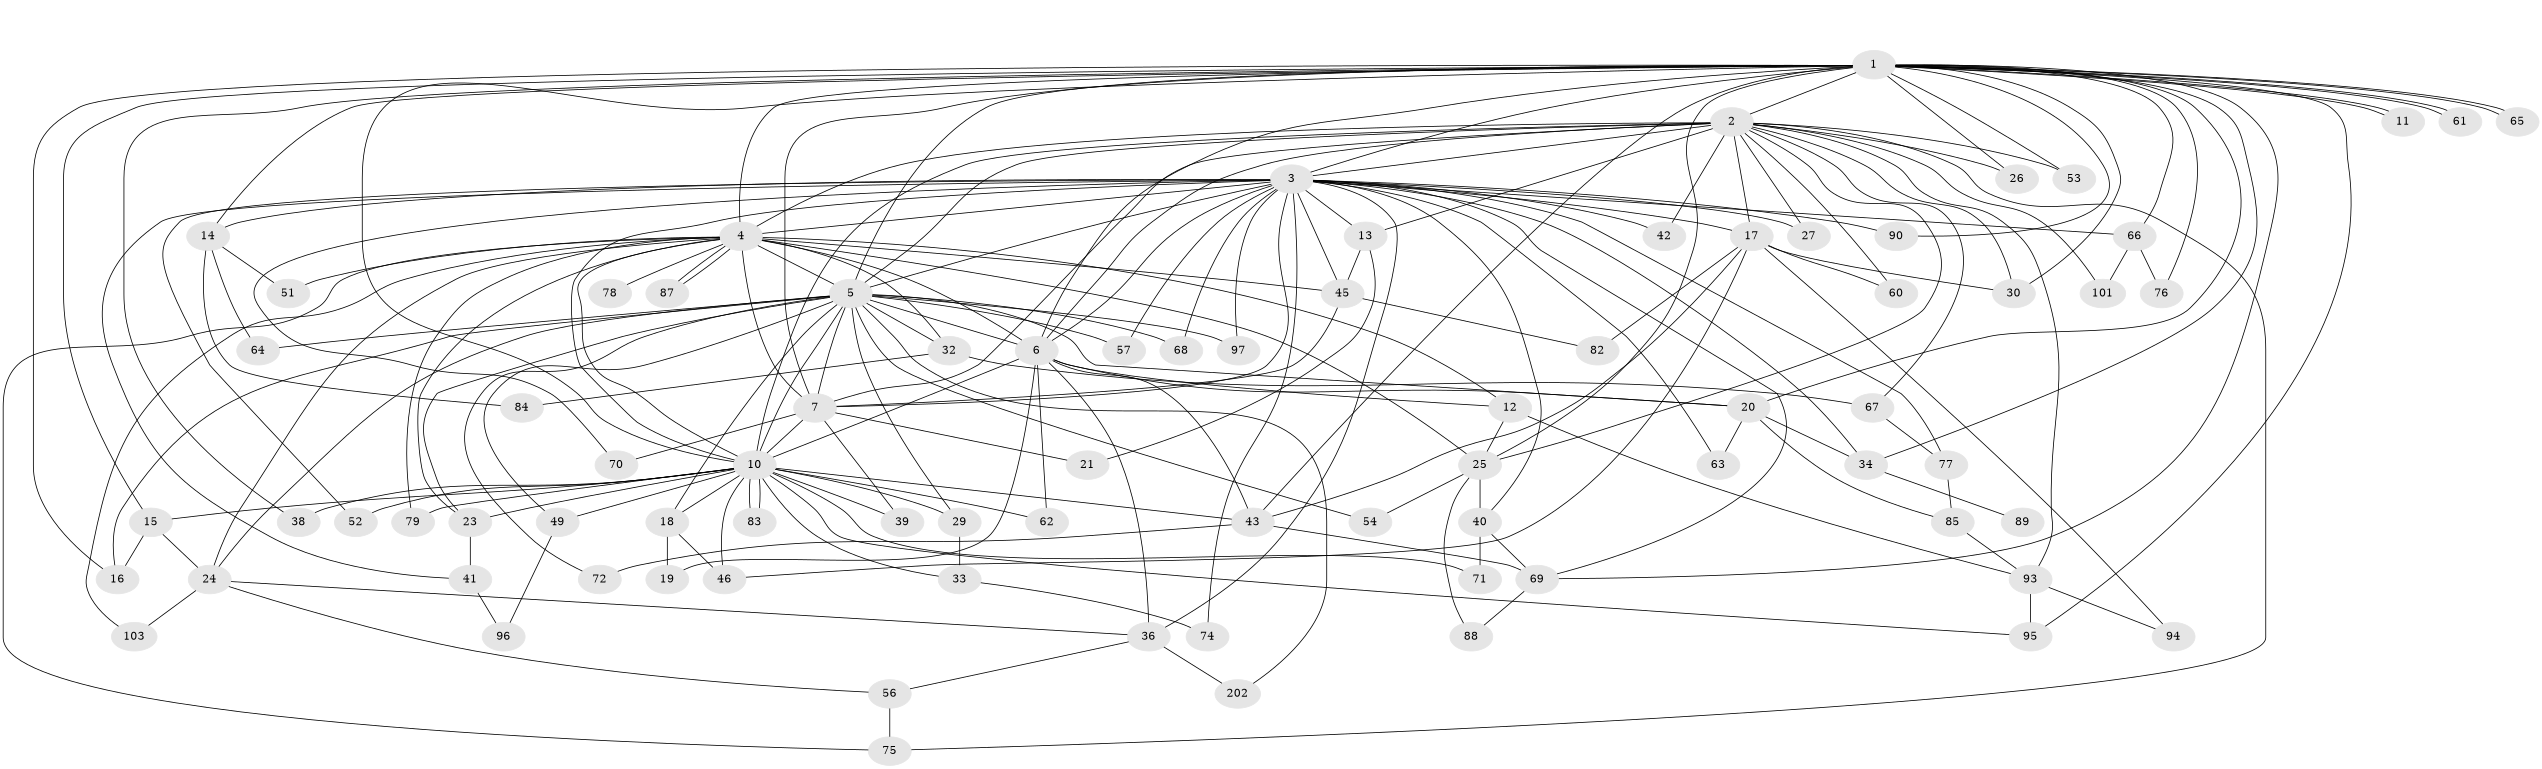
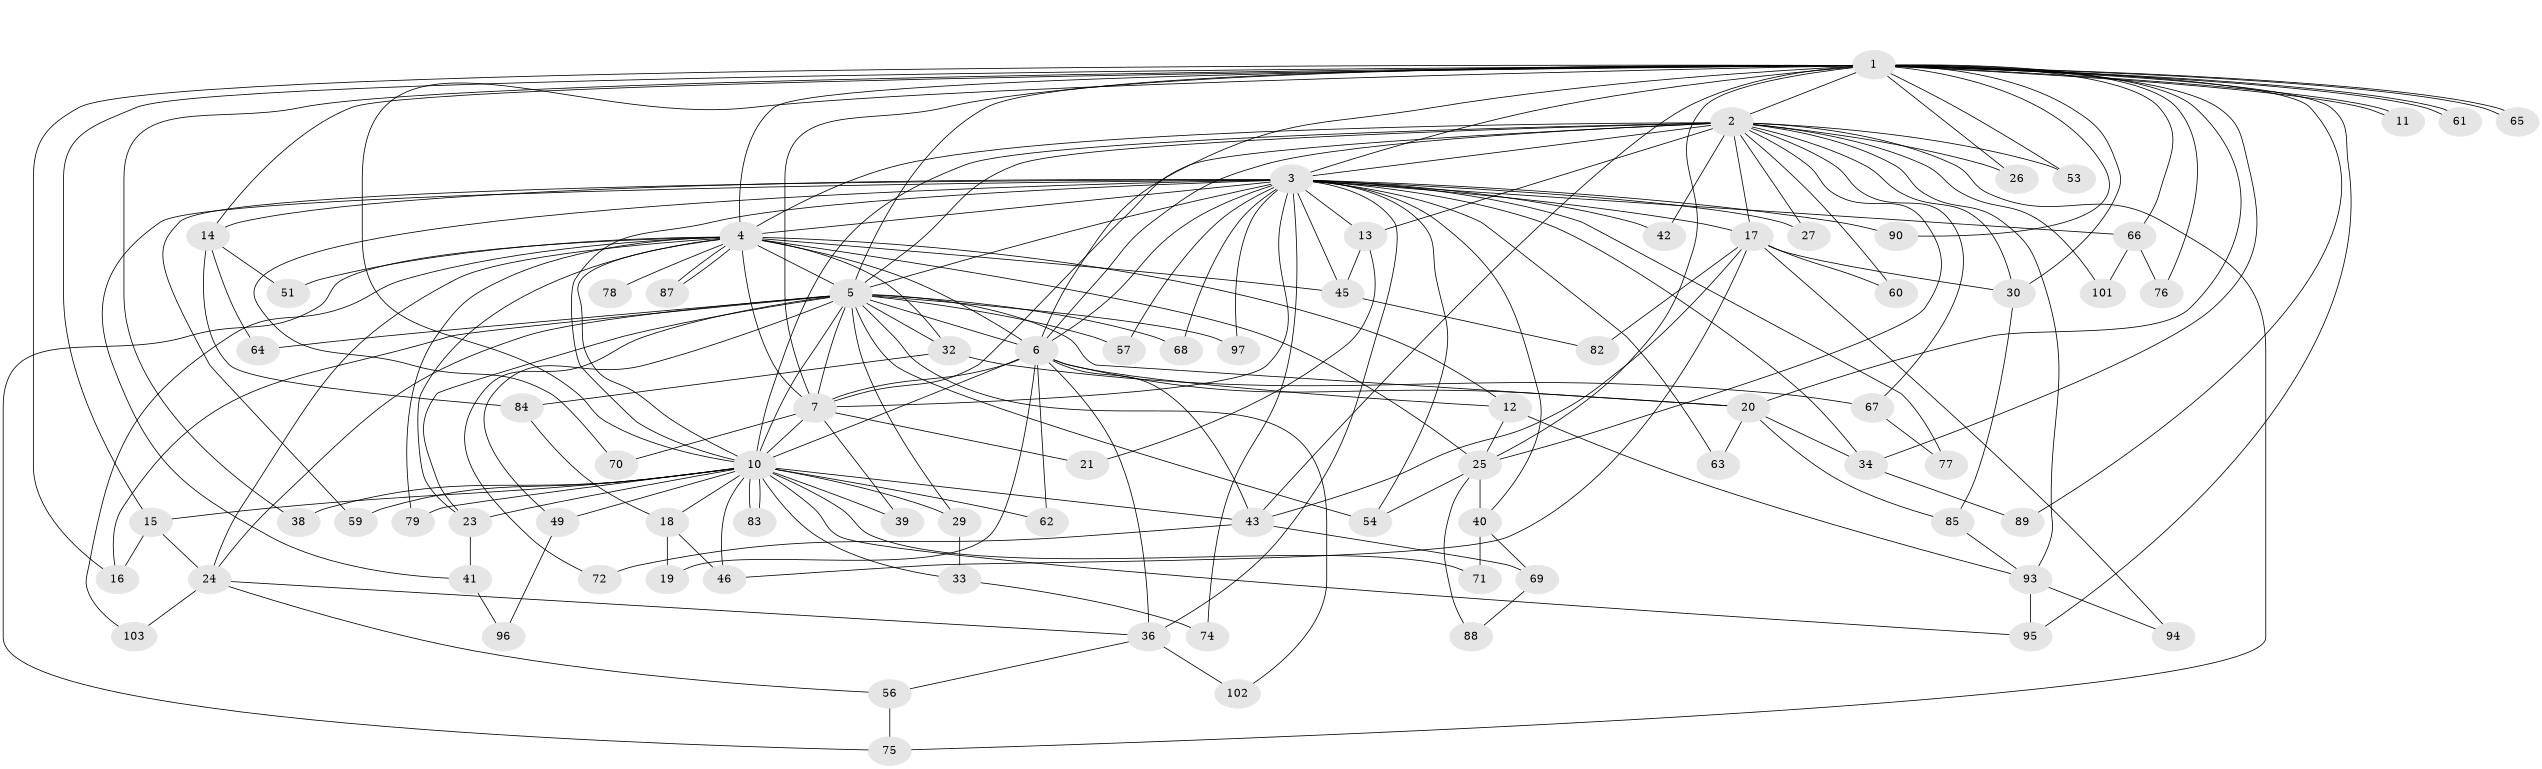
edge "3" -- "69": now "3" -- "54"
edge "45" -- "7": now "6" -- "7"
edge "5" -- "18": now "84" -- "18"
edge "1" -- "69": now "1" -- "89"
edge "77" -- "85": now "30" -- "85"
node "52": label "52" -> "59"
node "202": label "202" -> "102"
